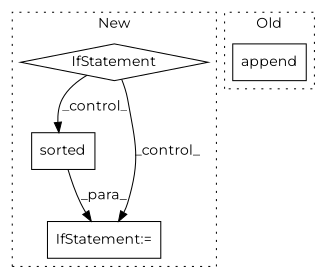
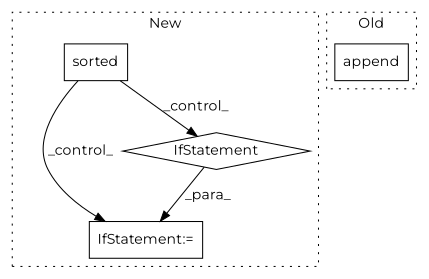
edge "IfStatement" -> "sorted": reversed
edge "IfStatement" -> "IfStatement:=": label "_control_" -> "_para_"
edge "sorted" -> "IfStatement:=": label "_para_" -> "_control_"
